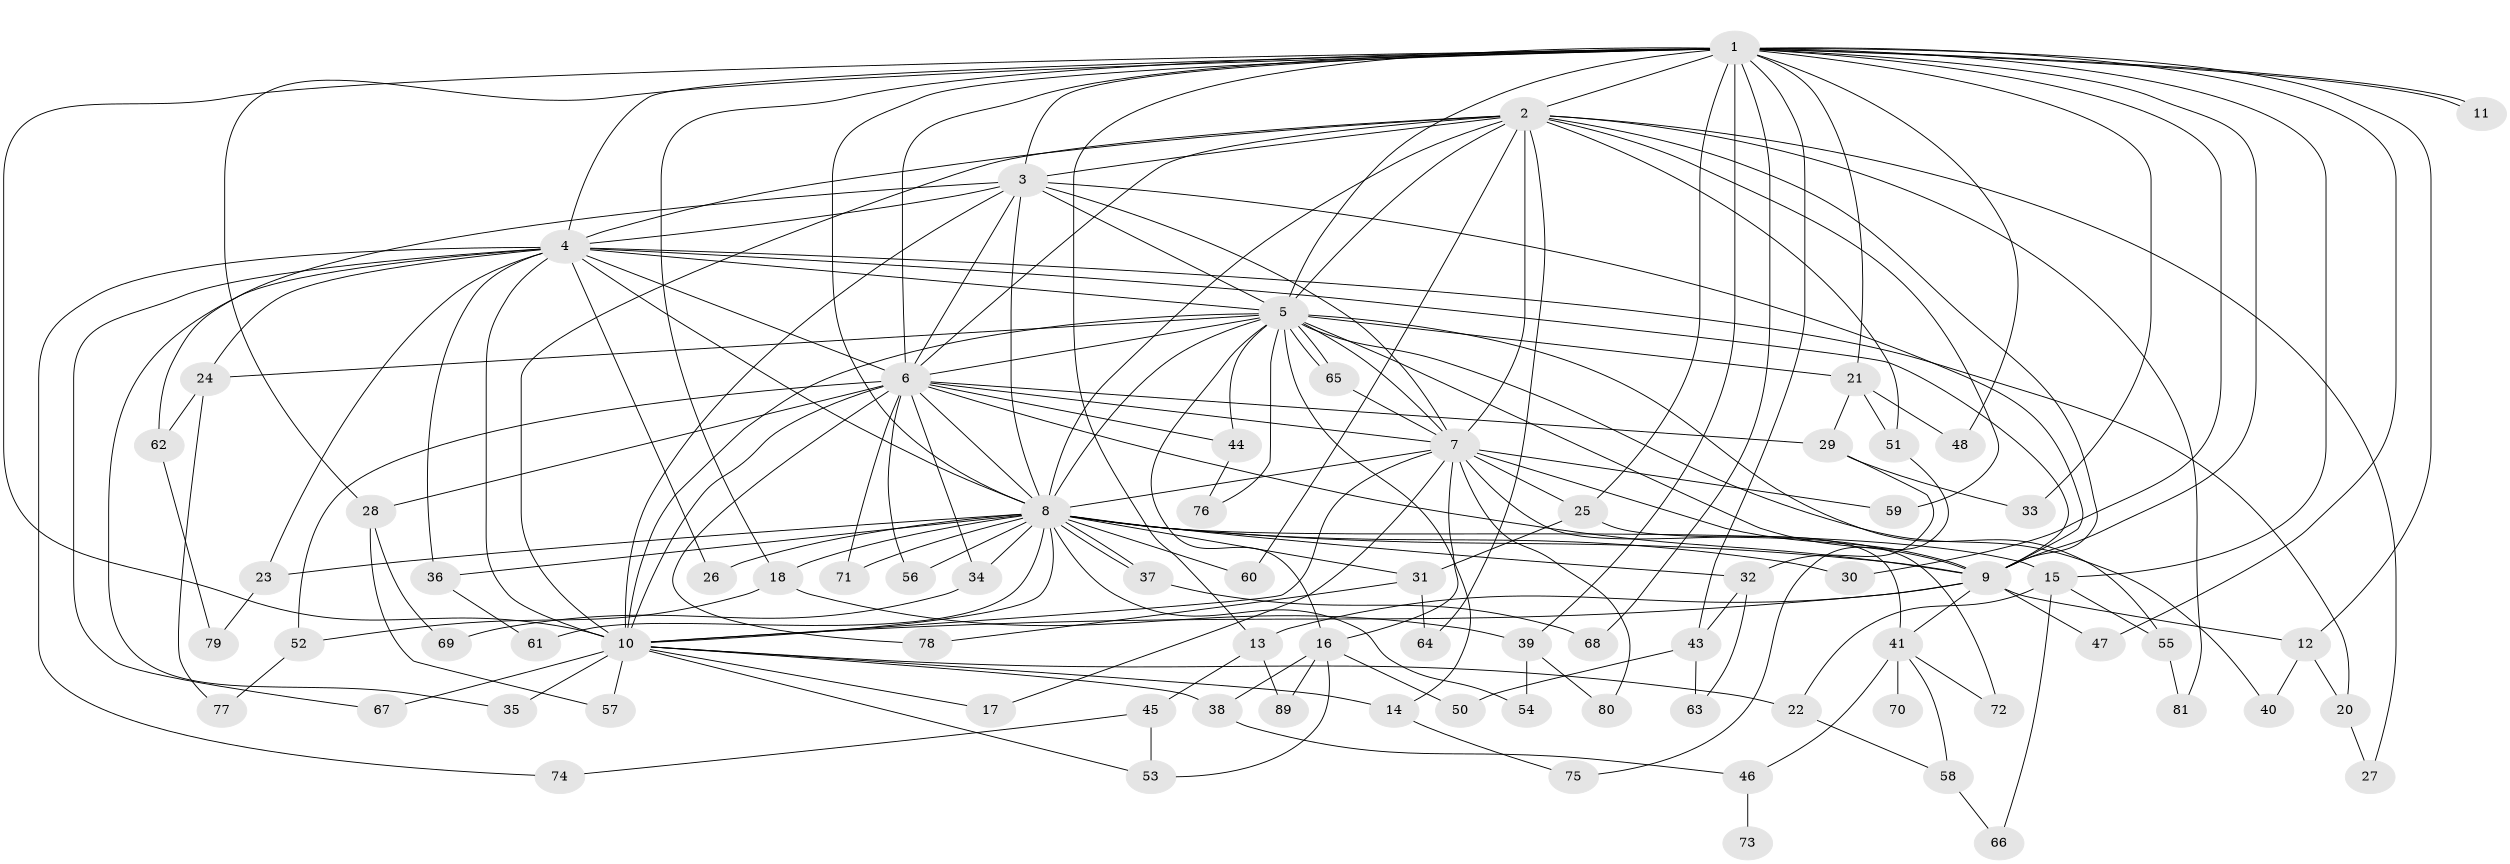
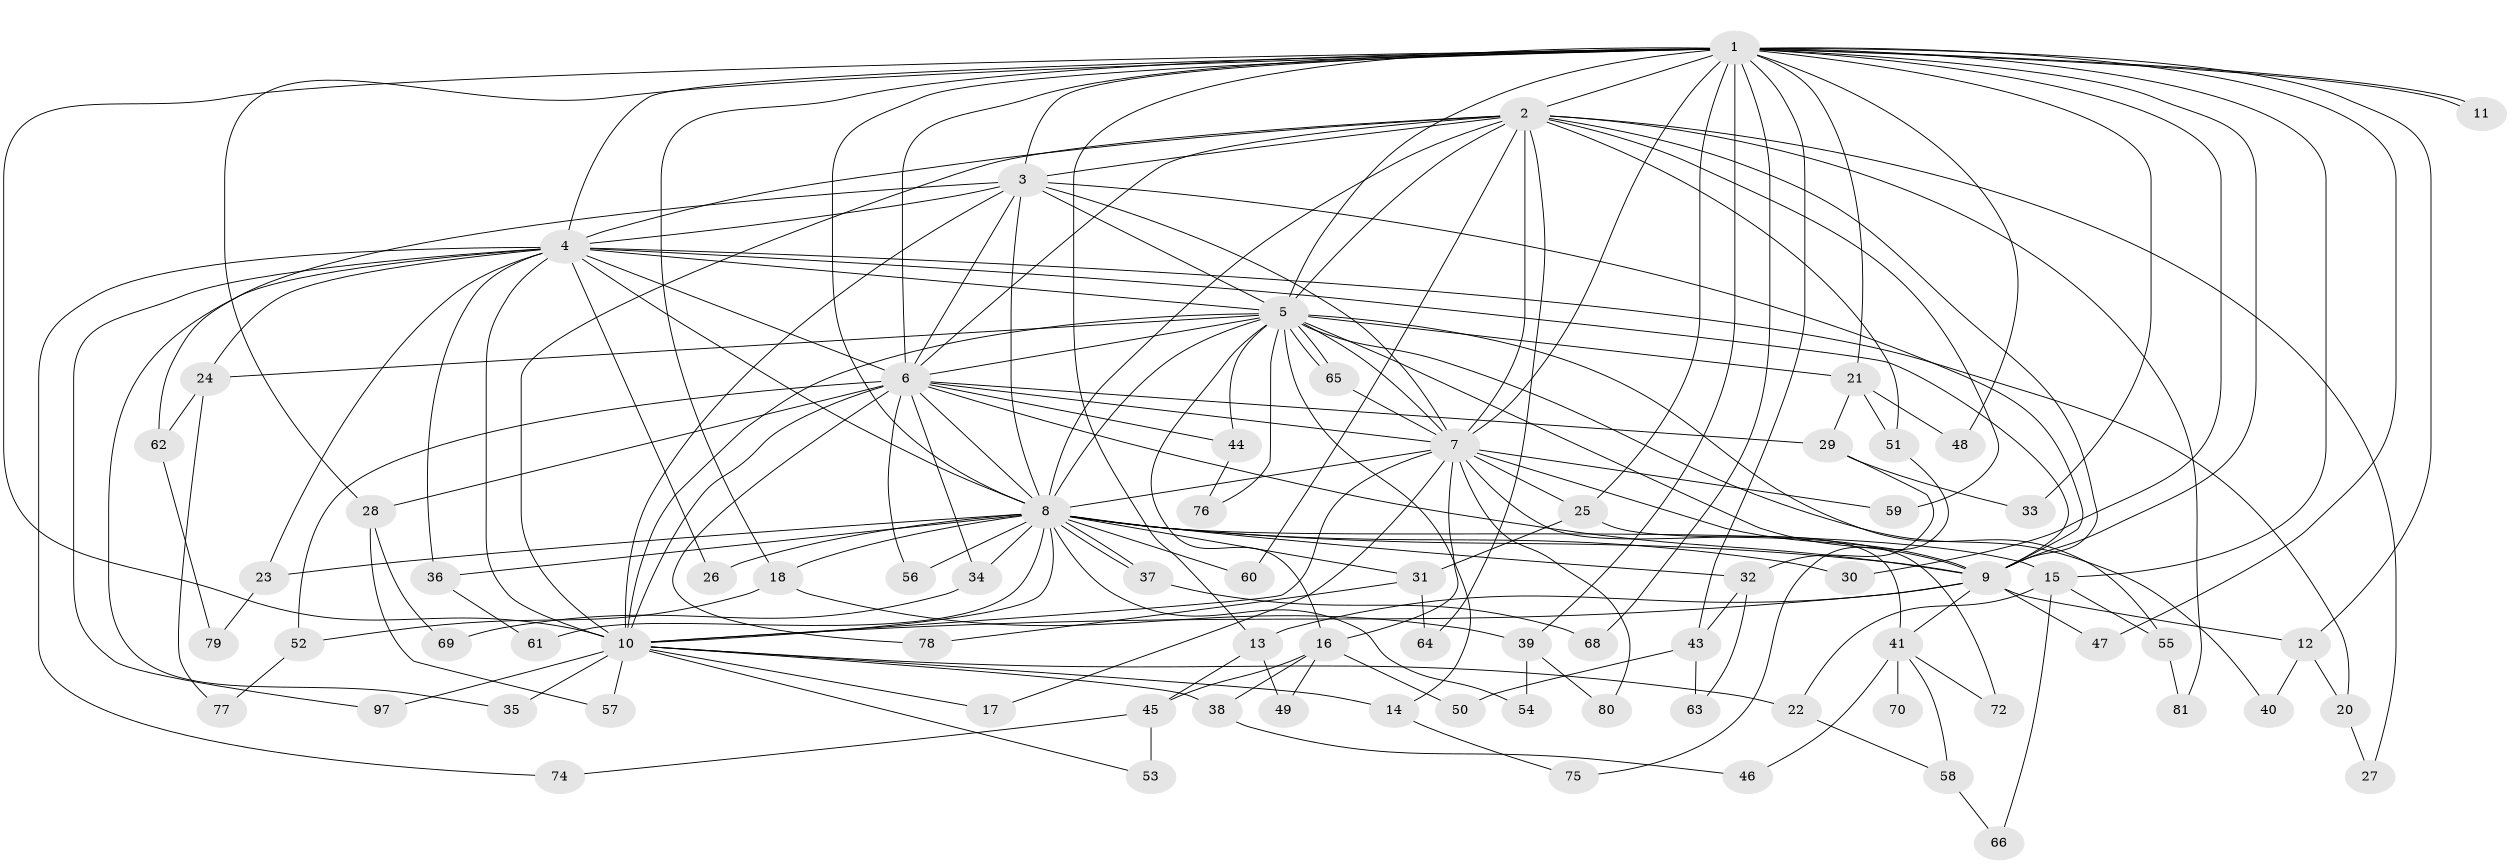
edge "1" -- "7": added
node "71": removed
node "67": label "67" -> "97"
node "89": label "89" -> "49"
edge "16" -- "53": now "16" -- "45"
node "73": removed
